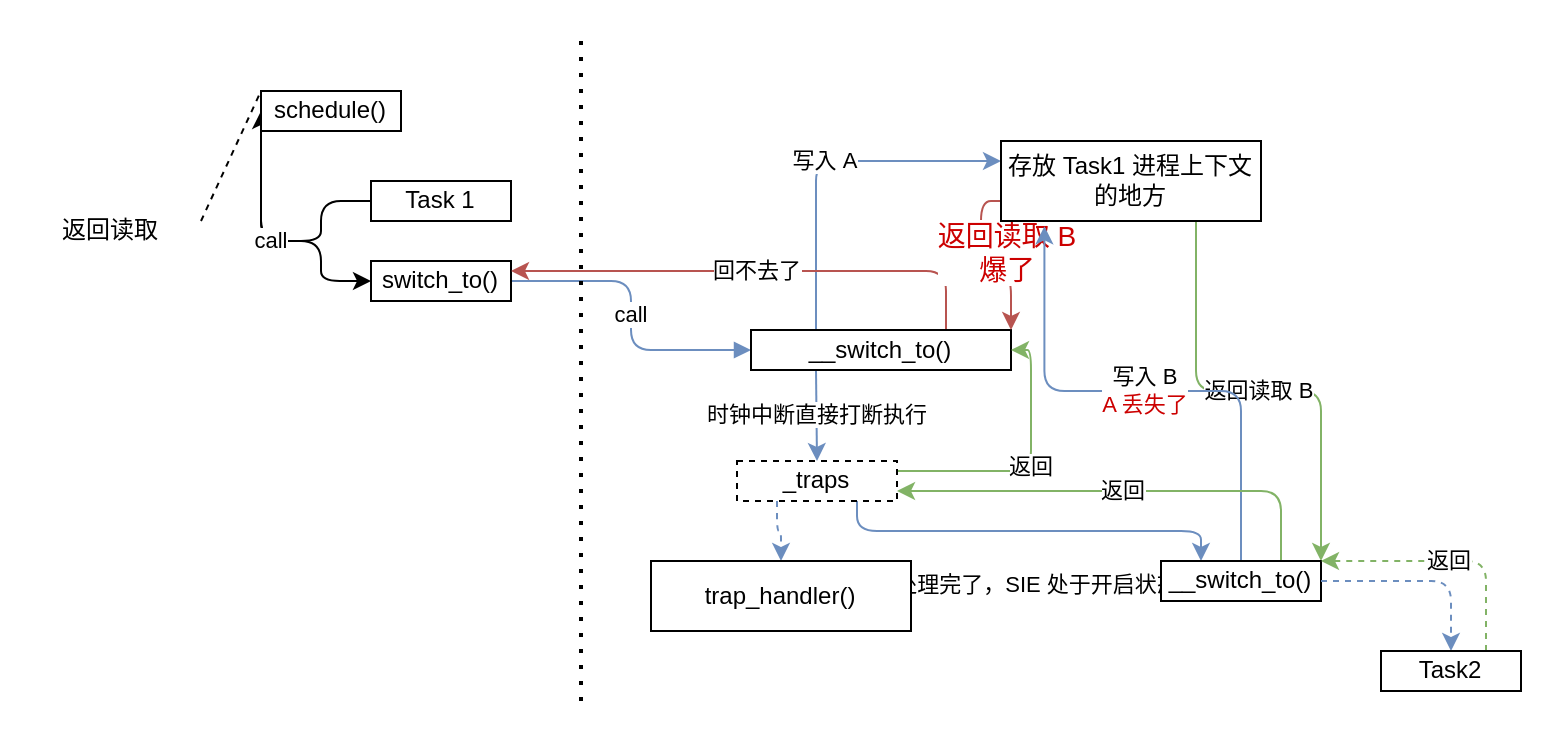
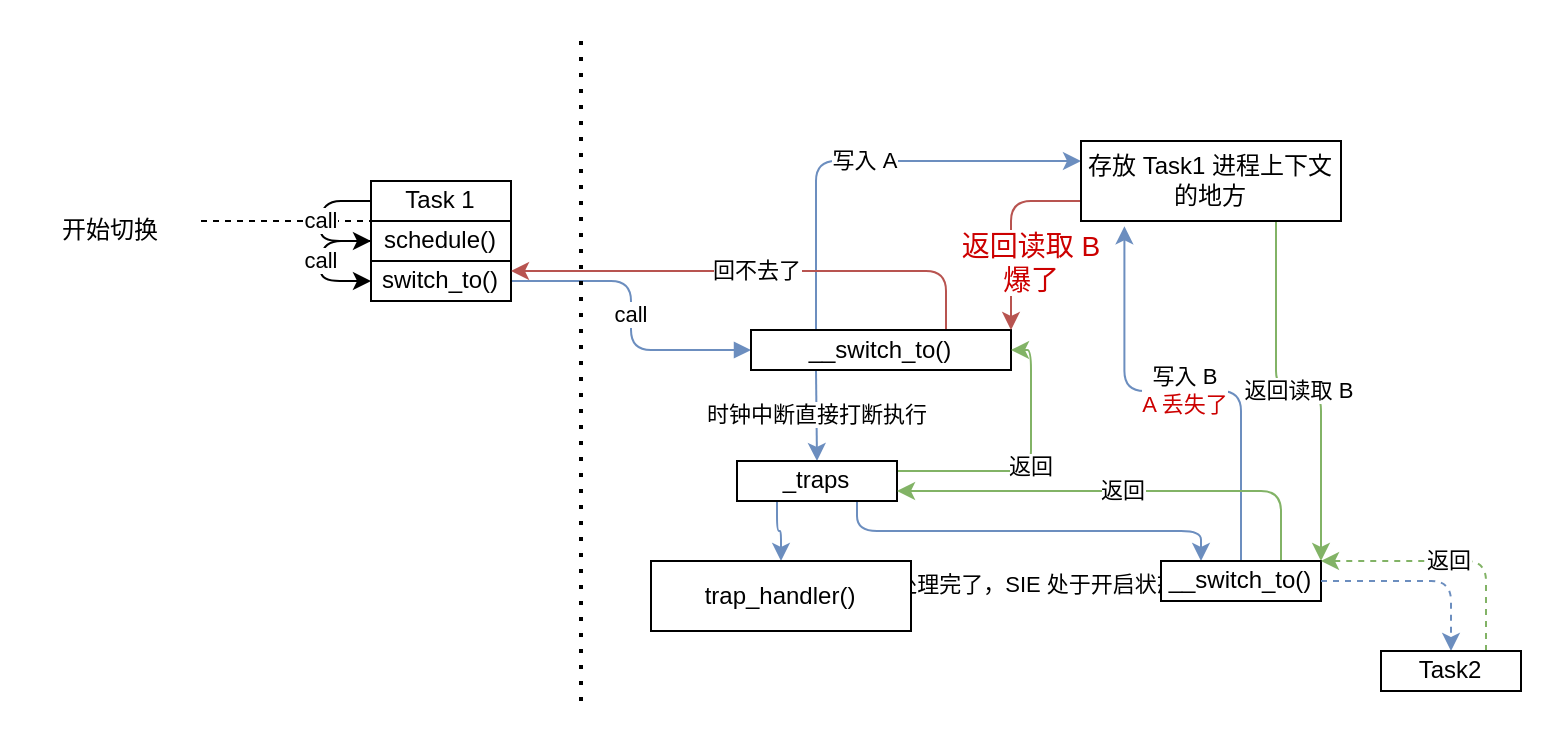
node "schedule()": moved (331, 111) -> (441, 241)
node "存放 Task1 进程上下文的地方": moved (1131, 181) -> (1211, 181)
node "返回读取": label "返回读取" -> "开始切换"
node "_traps": style dashed -> solid
edge "_traps" -> "trap_handler()": style dashed -> solid
